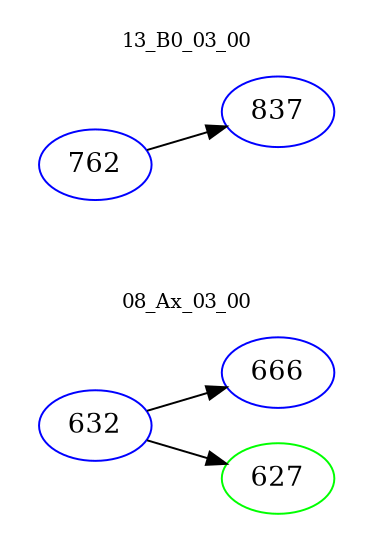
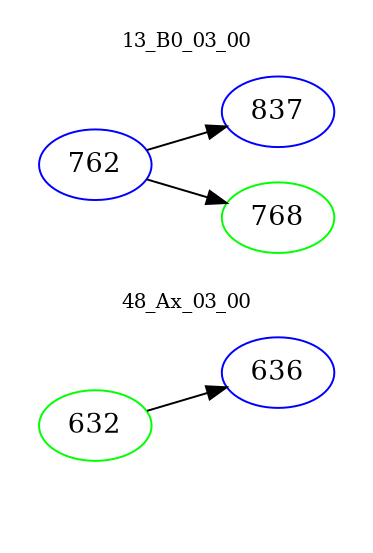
node "768": added
cluster "08_Ax_03_00": label "08_Ax_03_00" -> "48_Ax_03_00"
node "666": label "666" -> "636"
node "632": color blue -> green
node "627": removed
